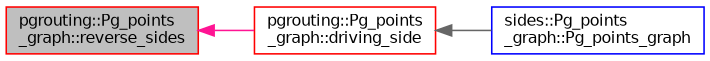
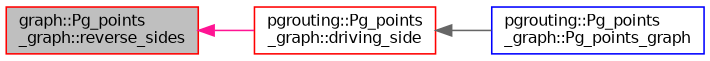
node "pgrouting::Pg_points _graph::reverse_sides": label "pgrouting::Pg_points _graph::reverse_sides" -> "graph::Pg_points _graph::reverse_sides"
node "sides::Pg_points _graph::Pg_points_graph": label "sides::Pg_points _graph::Pg_points_graph" -> "pgrouting::Pg_points _graph::Pg_points_graph"
